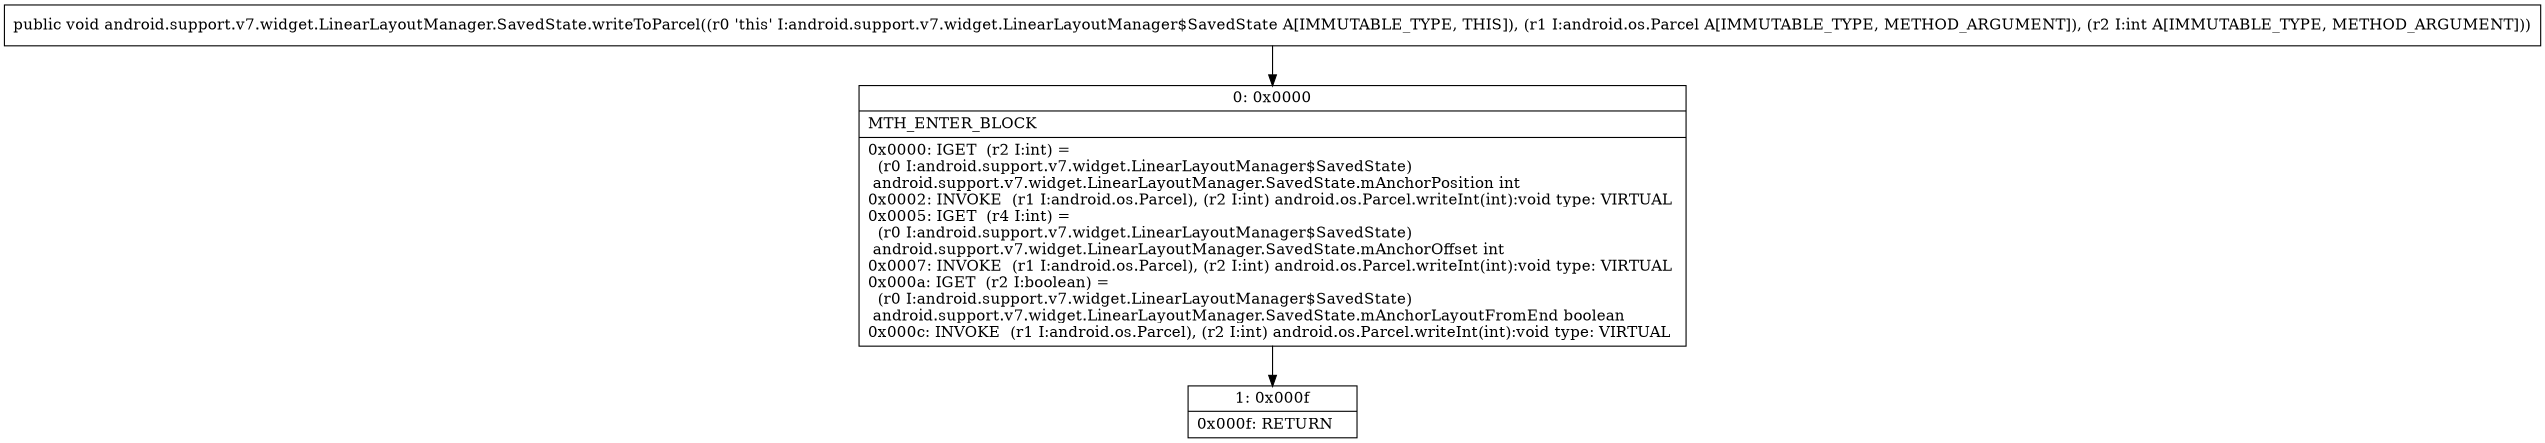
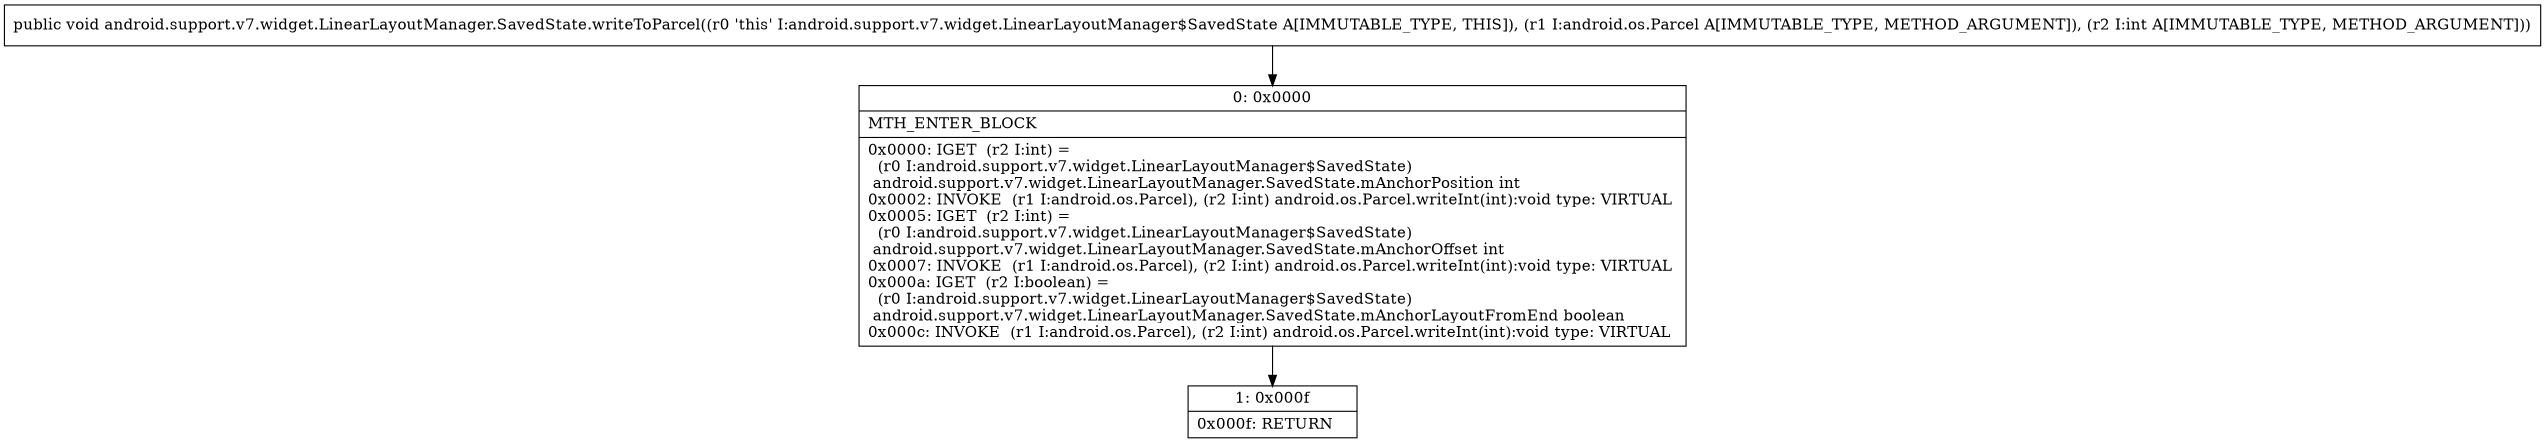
node "0: 0x0000": text "0x0005: IGET  (r4 I:int) =" -> "0x0005: IGET  (r2 I:int) ="
